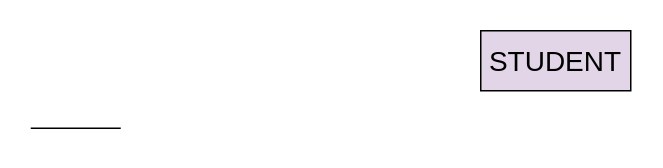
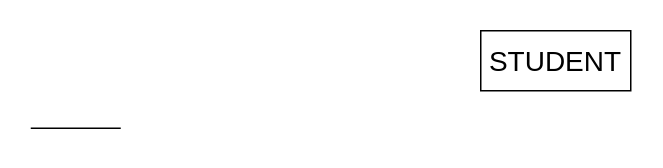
node "STUDENT": fillcolor #e1d5e7 -> #ffffff
